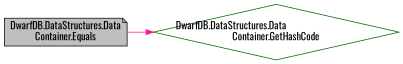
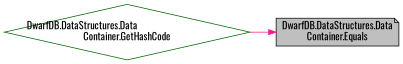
edge "DwarfDB.DataStructures.Data Container.Equals" -> "DwarfDB.DataStructures.Data Container.GetHashCode": reversed
